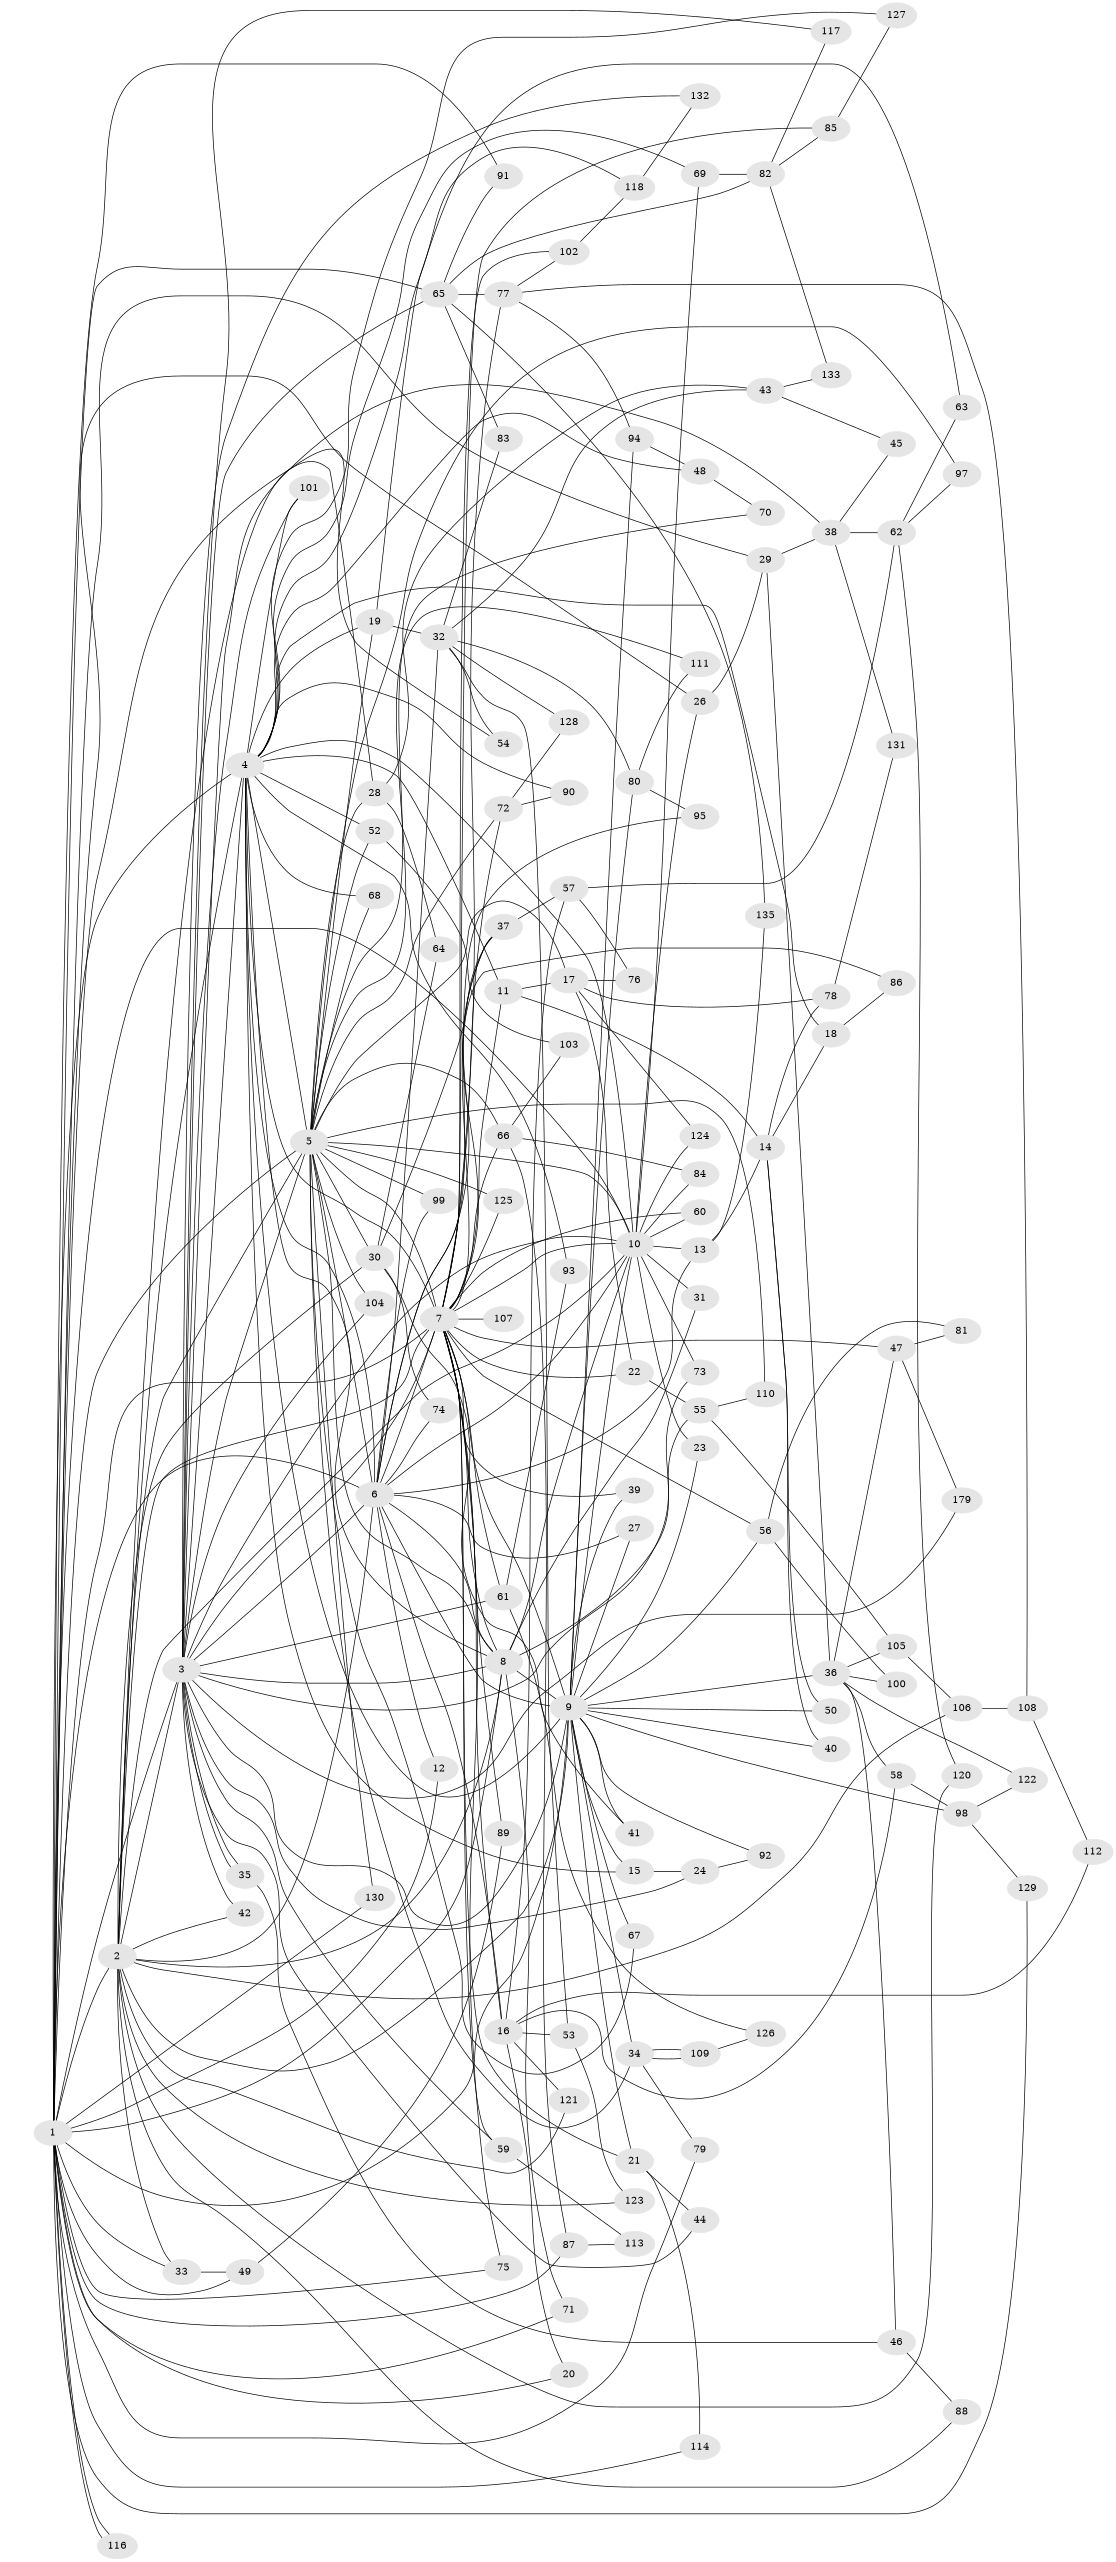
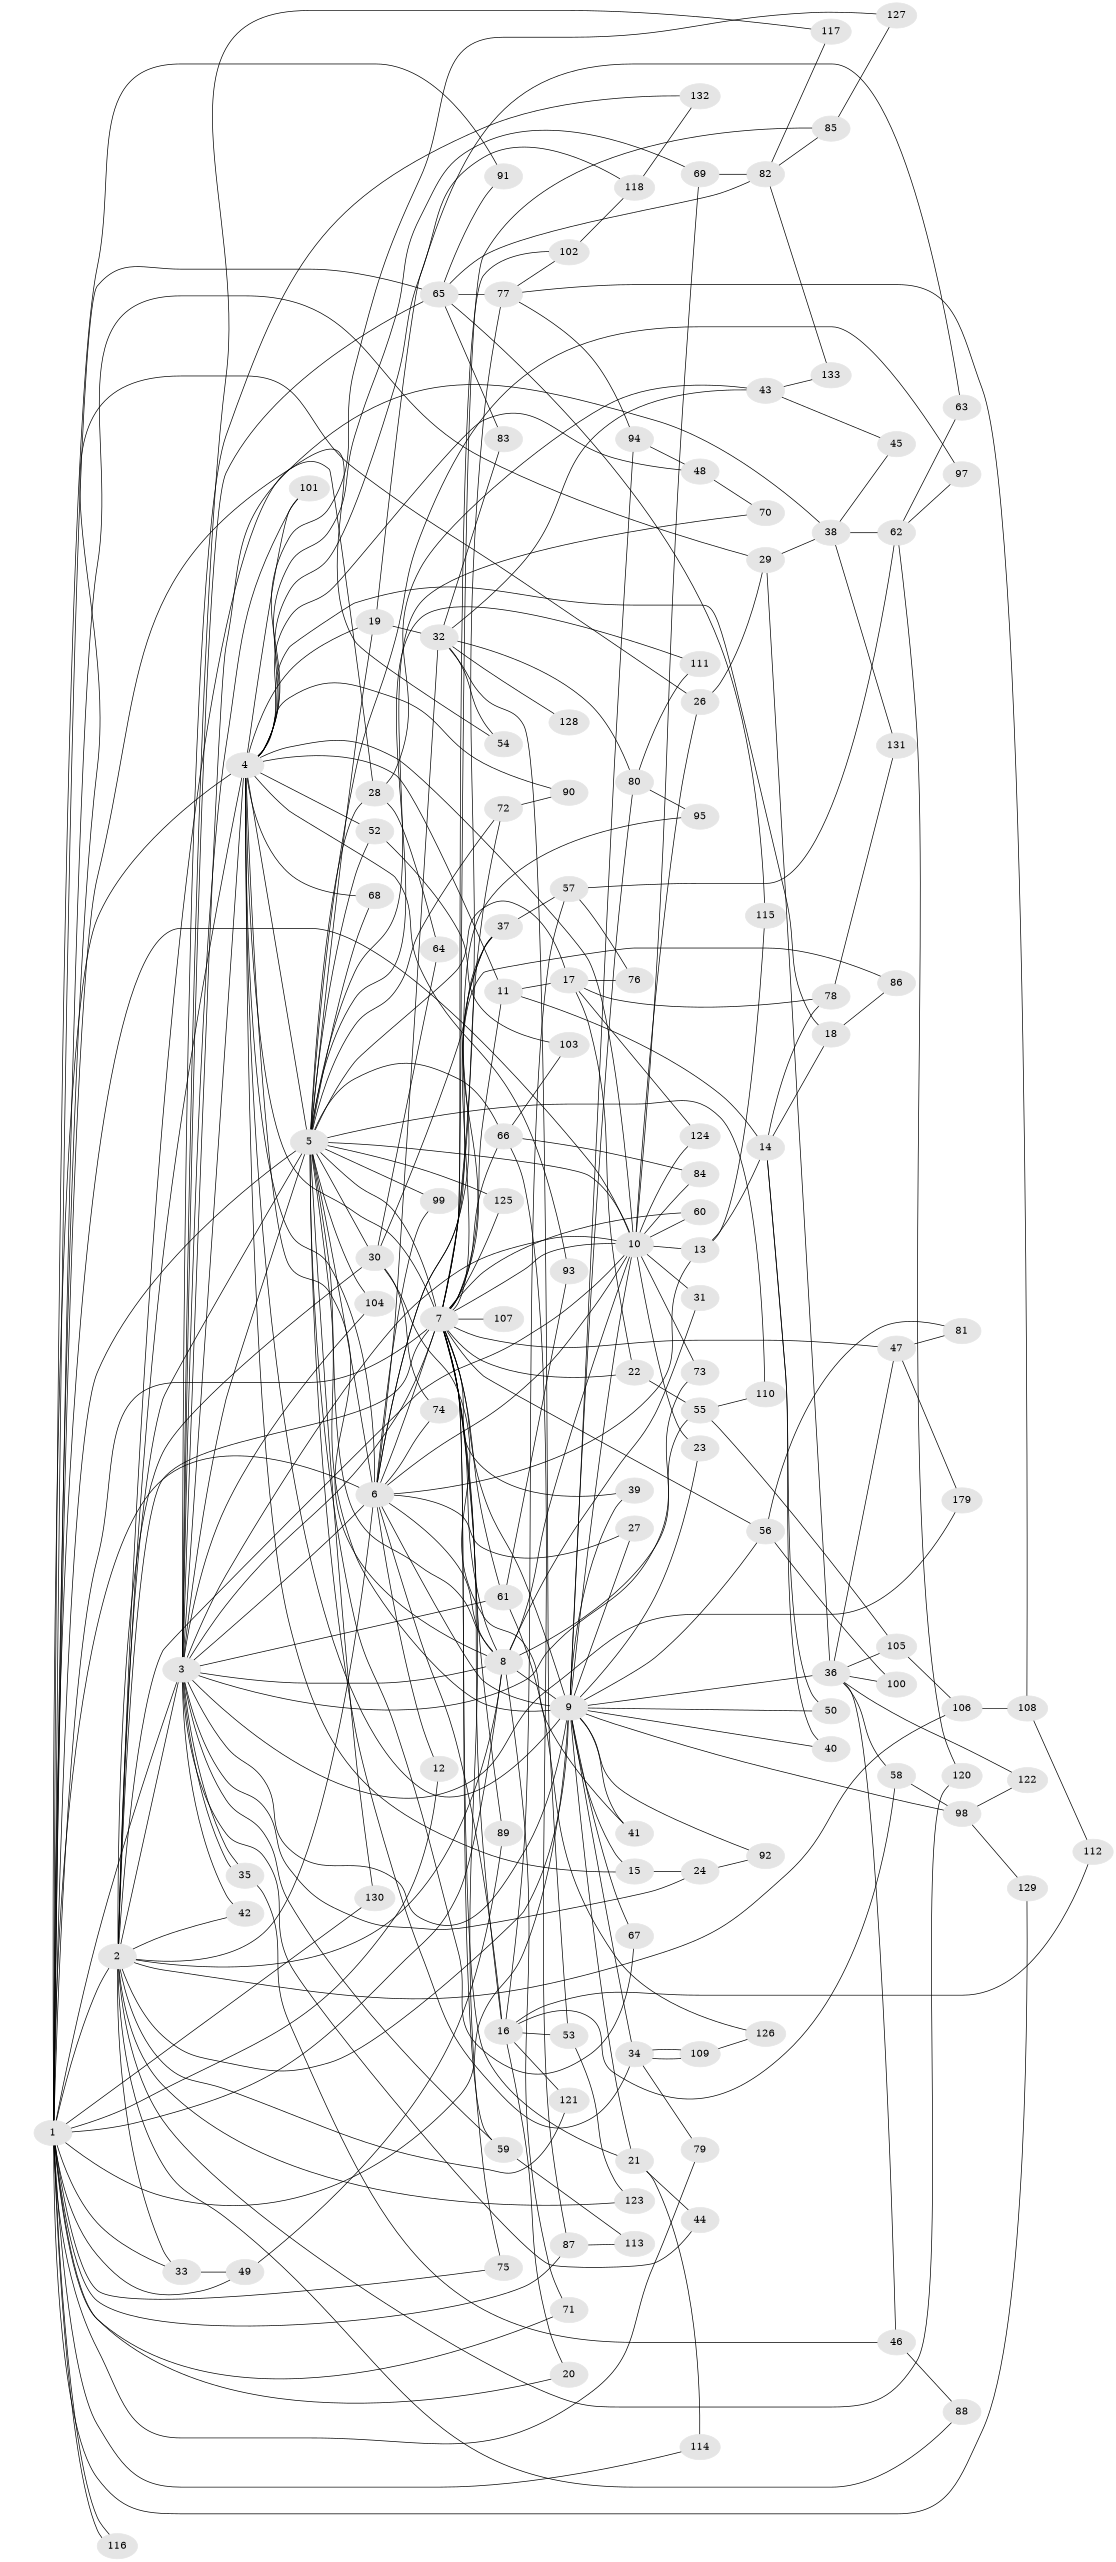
edge "128" -- "72": removed
node "135": label "135" -> "115"
edge "5" -- "9": added
